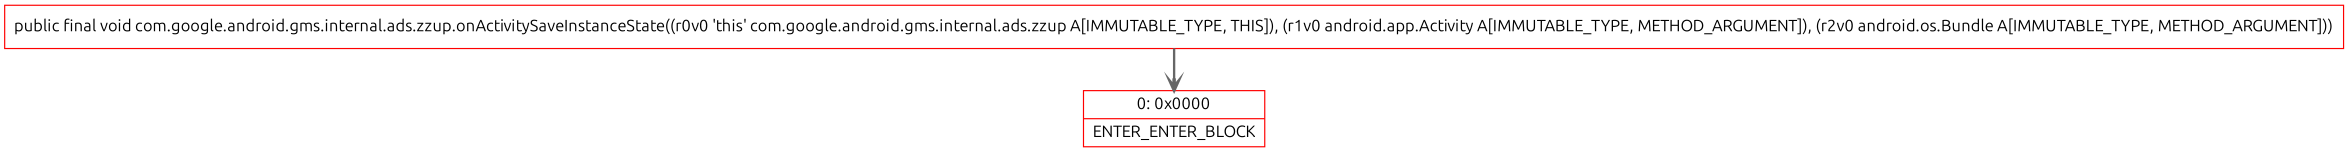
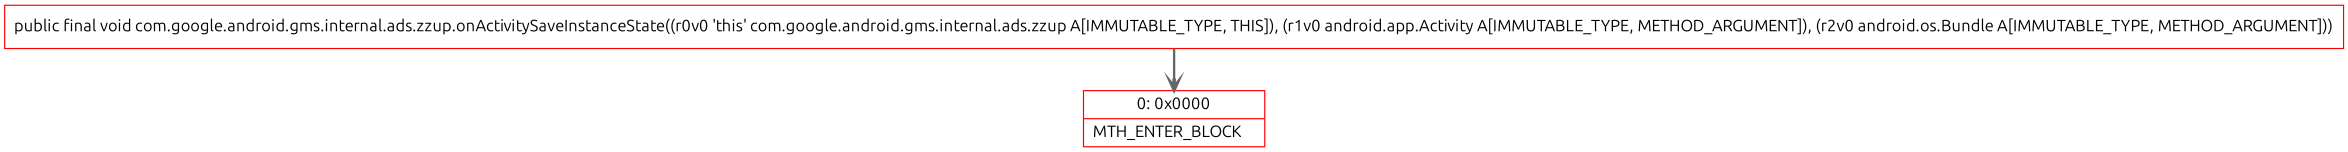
node "0: 0x0000": text "ENTER_ENTER_BLOCK" -> "MTH_ENTER_BLOCK"
